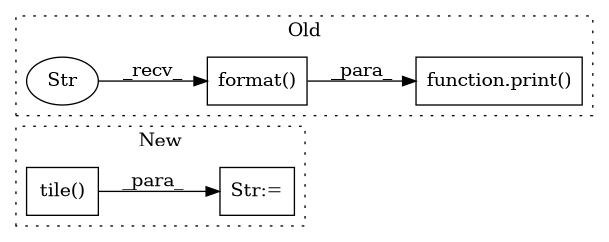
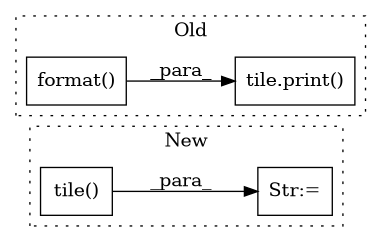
node "Str": removed
node "function.print()": label "function.print()" -> "tile.print()"
